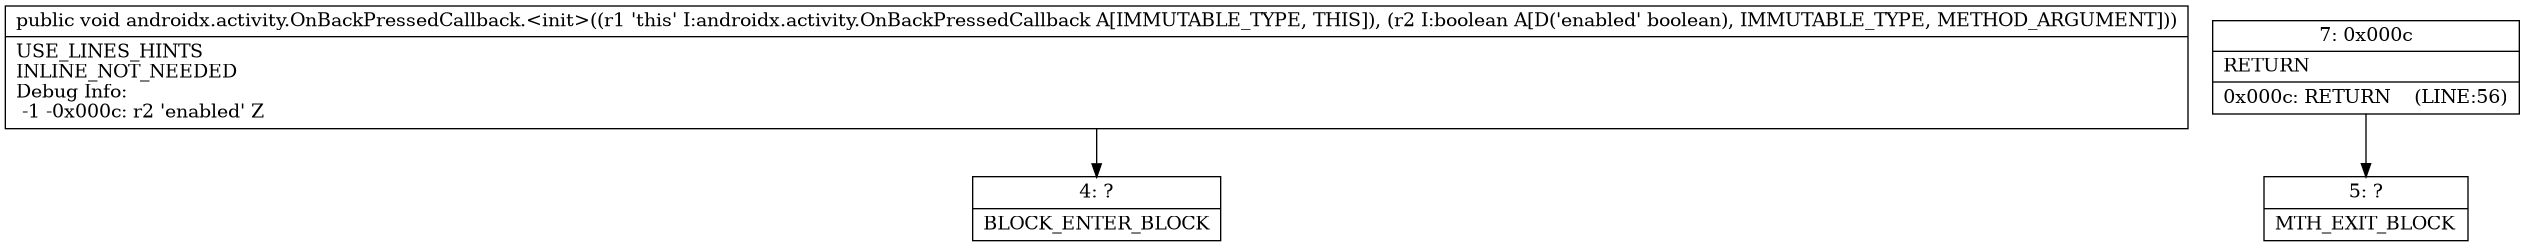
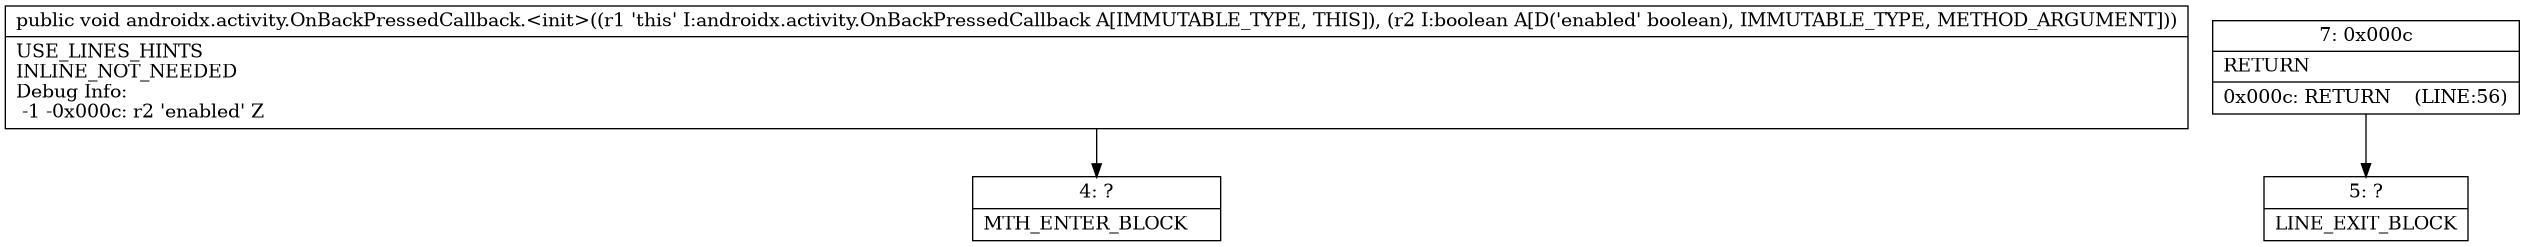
node "4: ?": text "BLOCK_ENTER_BLOCK" -> "MTH_ENTER_BLOCK"
node "5: ?": text "MTH_EXIT_BLOCK" -> "LINE_EXIT_BLOCK"
